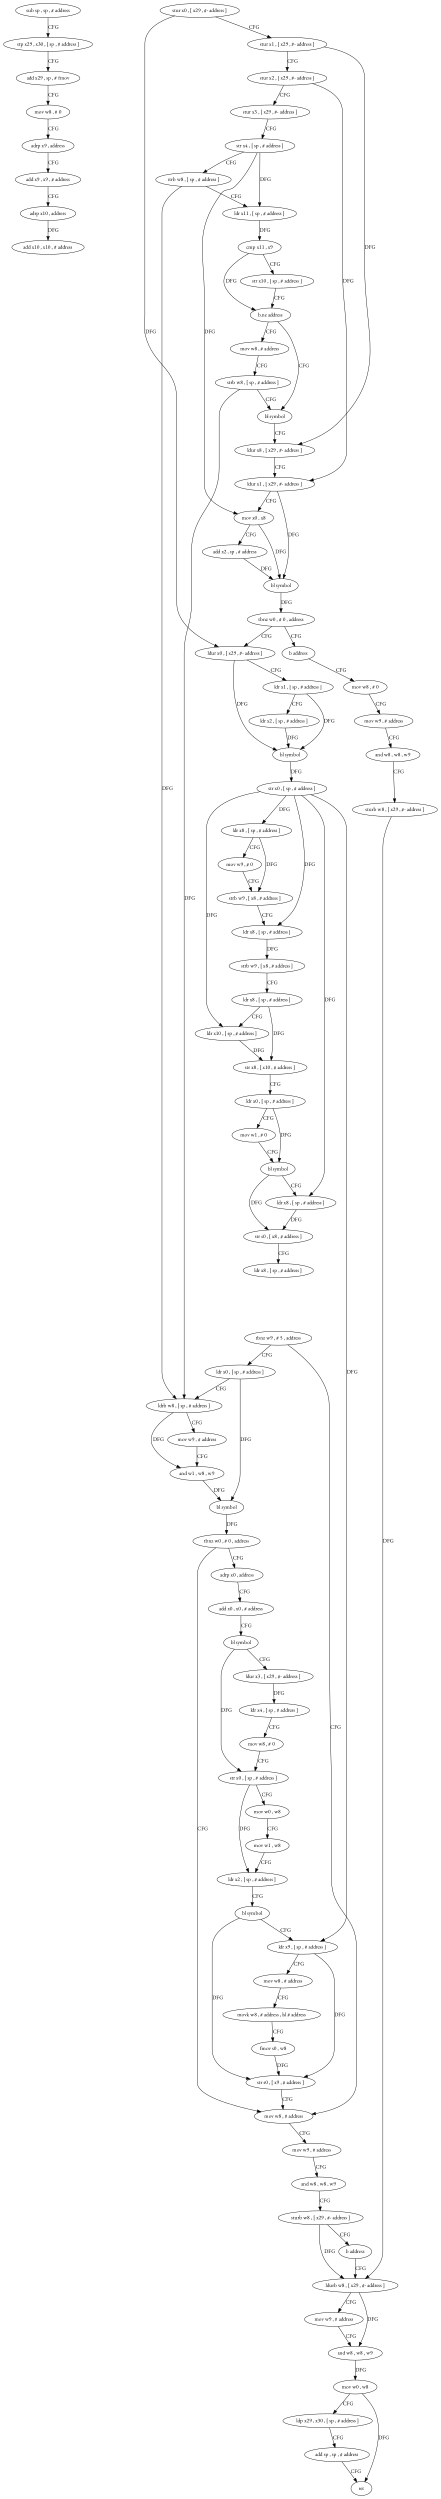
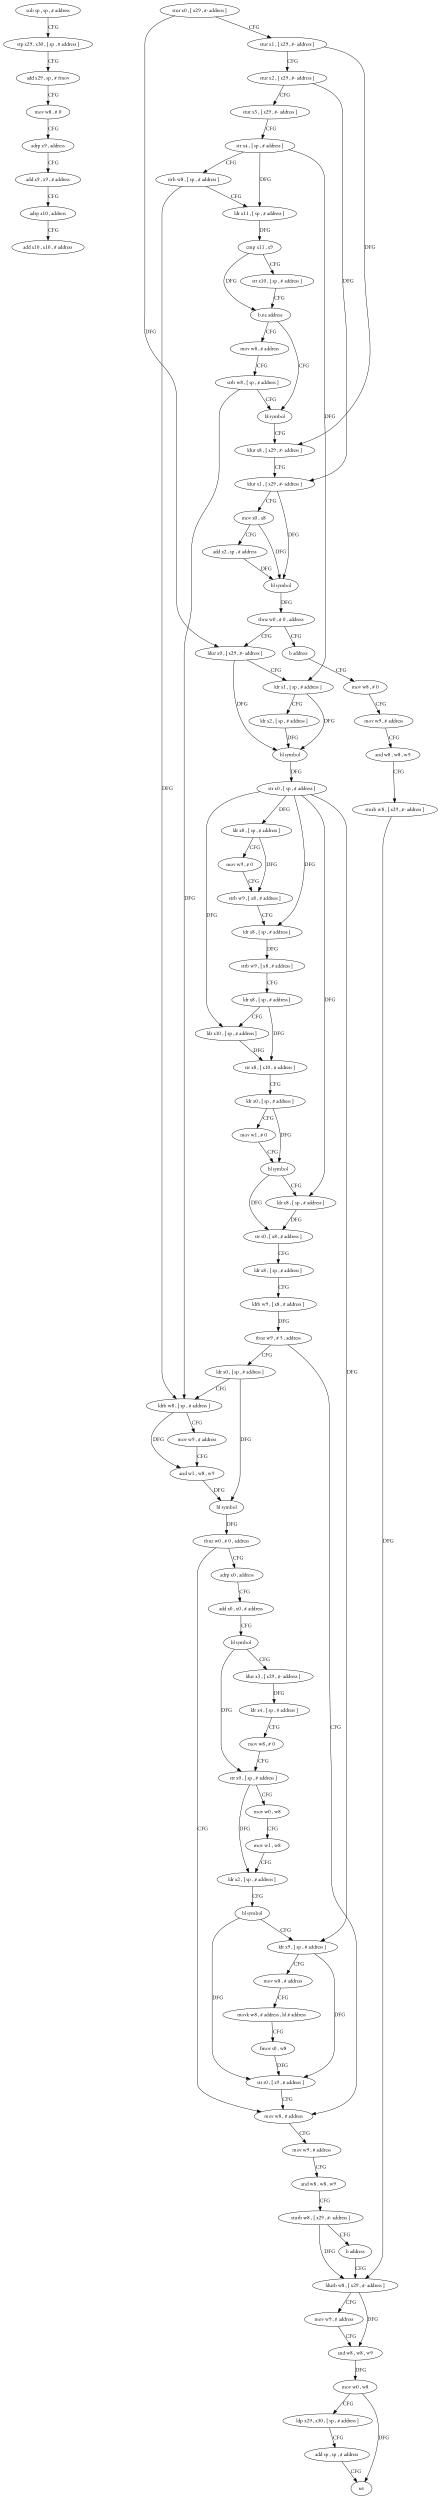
edge "adrp x10 , address" -> "add x10 , x10 , # address": label "DFG" -> "CFG"
edge "str x4 , [ sp , # address ]" -> "mov x0 , x8": now "str x4 , [ sp , # address ]" -> "ldr x1 , [ sp , # address ]"
node "ldrb w9 , [ x8 , # address ]": added
